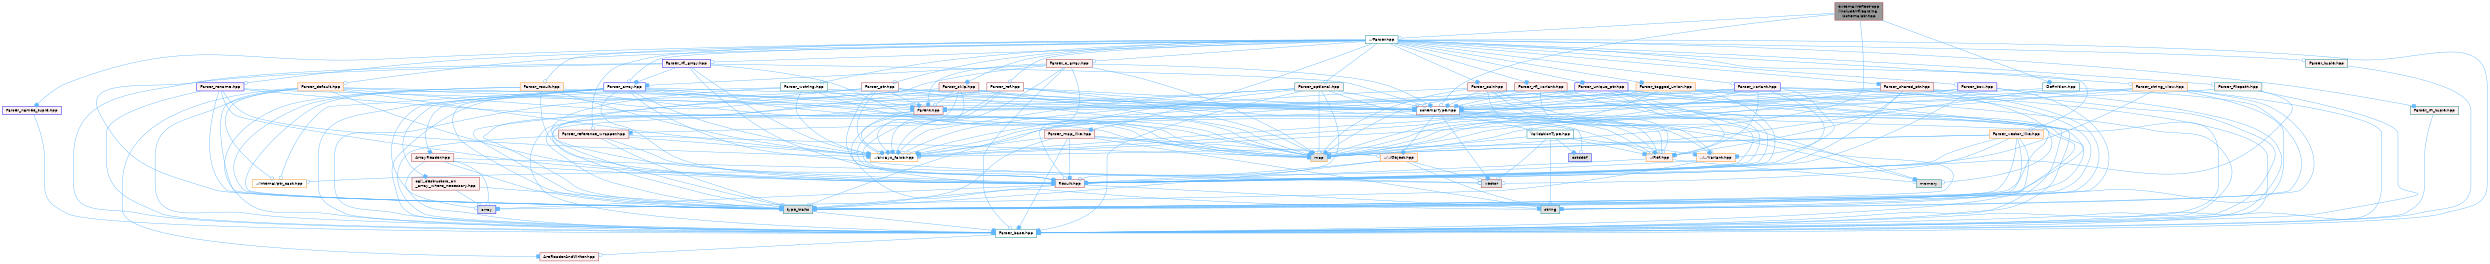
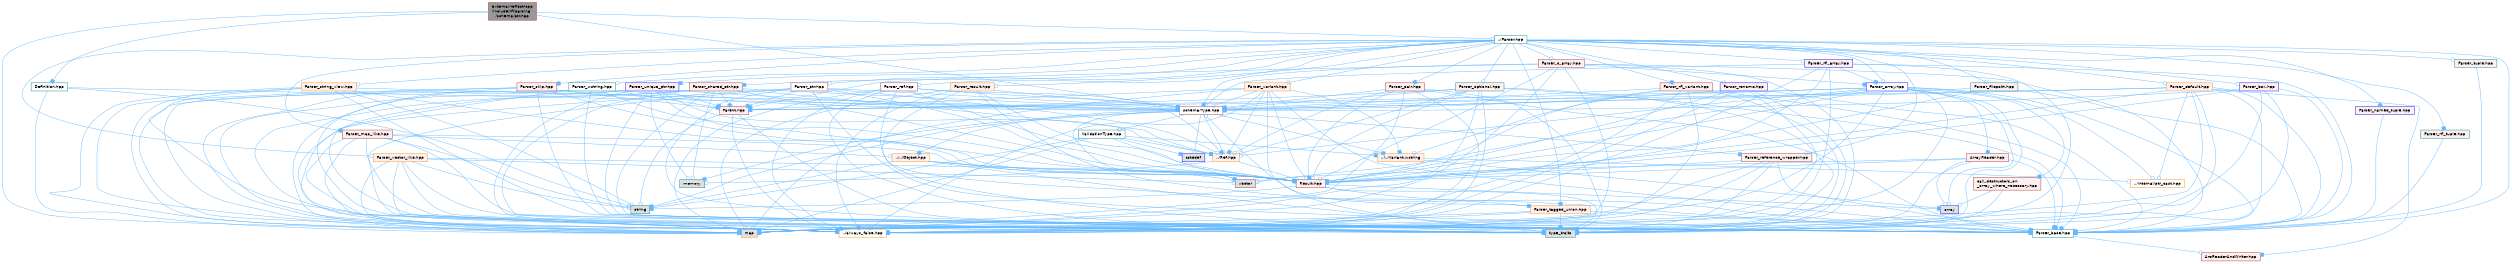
node "Parser_variant.hpp": color blue -> darkorange
node "../../Variant.hpp": label "../../Variant.hpp" -> "../../Variant.wstring"
edge "Parser_tagged_union.hpp" -> "Result.hpp": reversed
edge "type_traits" -> "Parser_base.hpp": now "Parser_wstring.hpp" -> "Parser_base.hpp"
